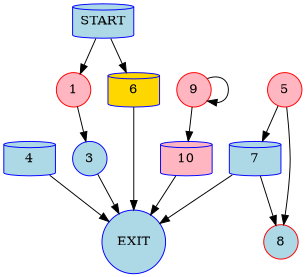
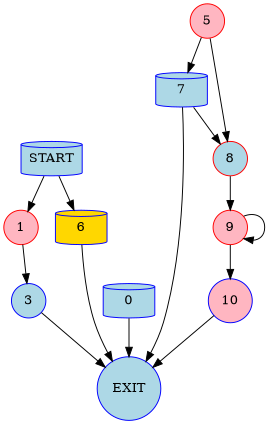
node "4": label "4" -> "0"
node "10": shape cylinder -> circle
edge "8" -> "9": added
